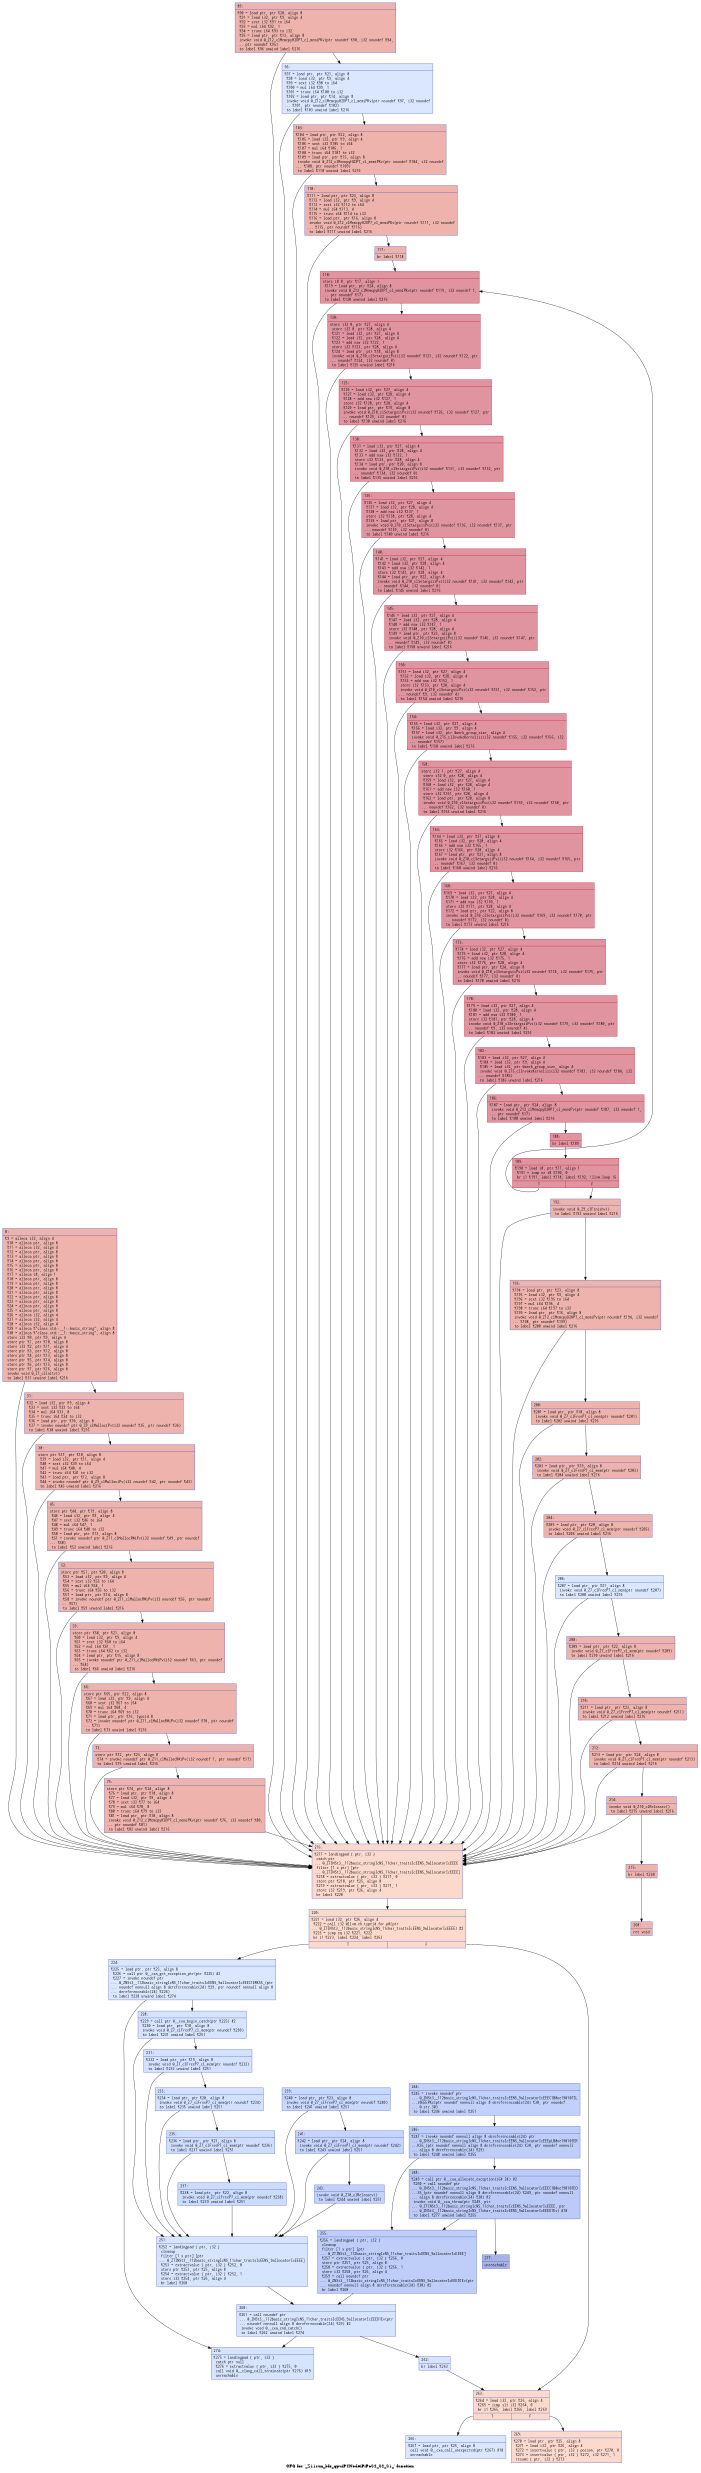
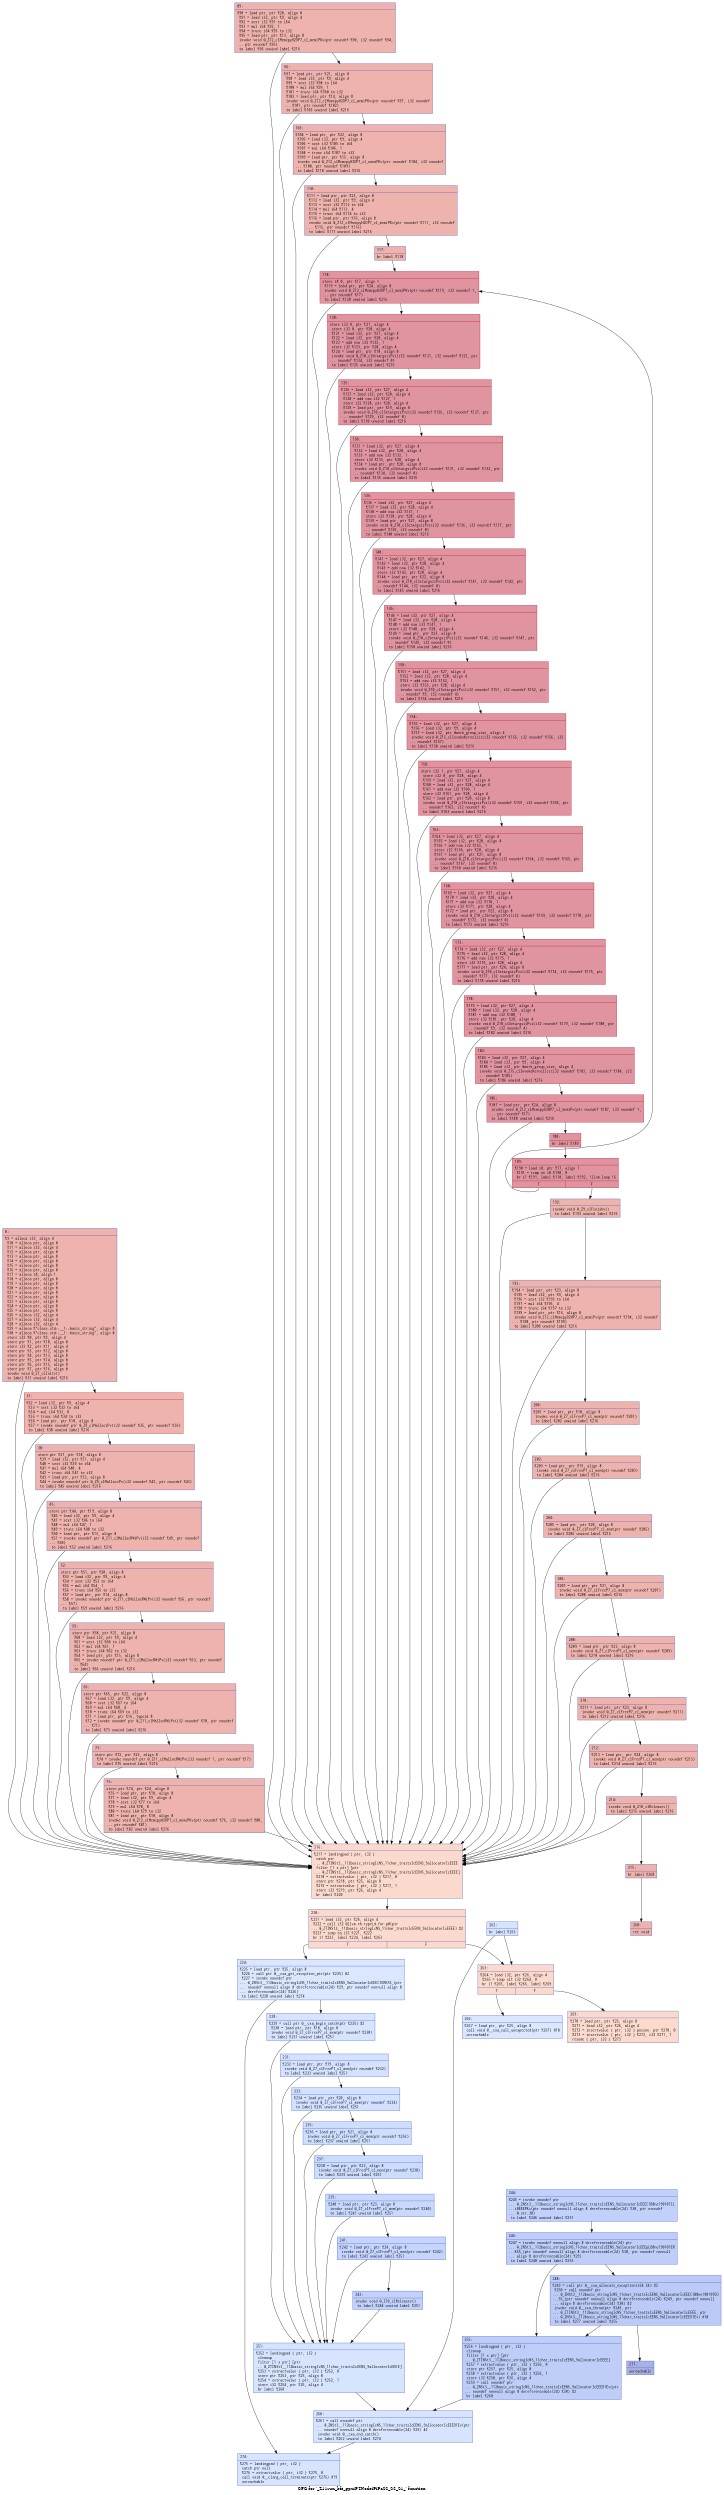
node "96:": fillcolor #abc8fd70 -> #d6524470
node "31:": color #3d50c3ff -> #b70d28ff
node "206:": fillcolor #abc8fd70 -> #d6524470
edge "237:" -> "239:": added
edge "260:" -> "262:": reversed
